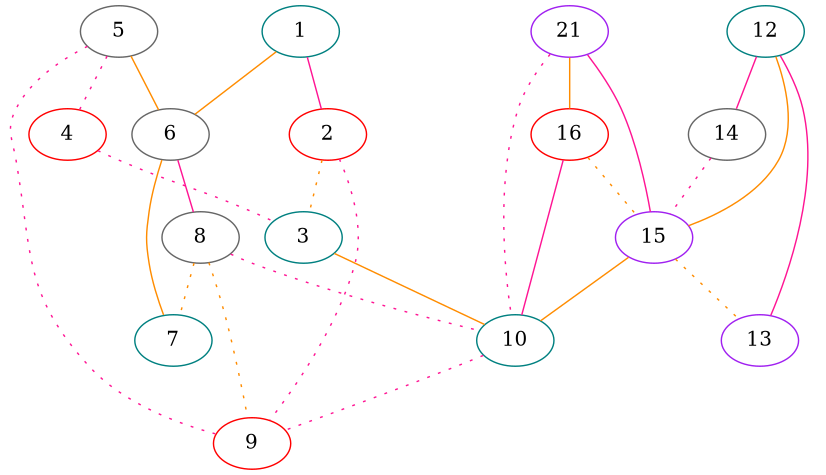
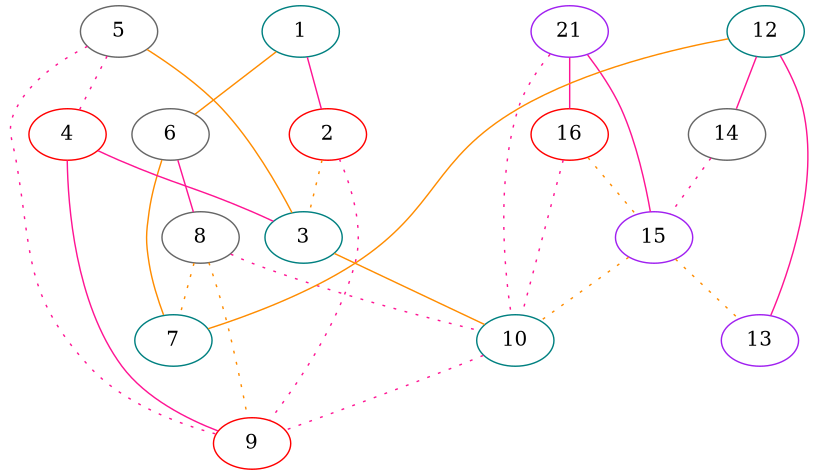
edge "5" -- "6": now "5" -- "3"
edge "21" -- "16": color darkorange -> deeppink
edge "12" -- "15": now "12" -- "7"
edge "4" -- "3": style dotted -> solid
edge "16" -- "10": style solid -> dotted
edge "15" -- "10": style solid -> dotted
edge "4" -- "9": added
